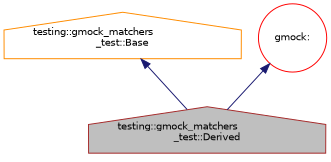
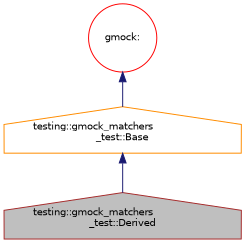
edge "testing::gmock_matchers _test::Derived" -> "gmock:": now "testing::gmock_matchers _test::Base" -> "gmock:"
